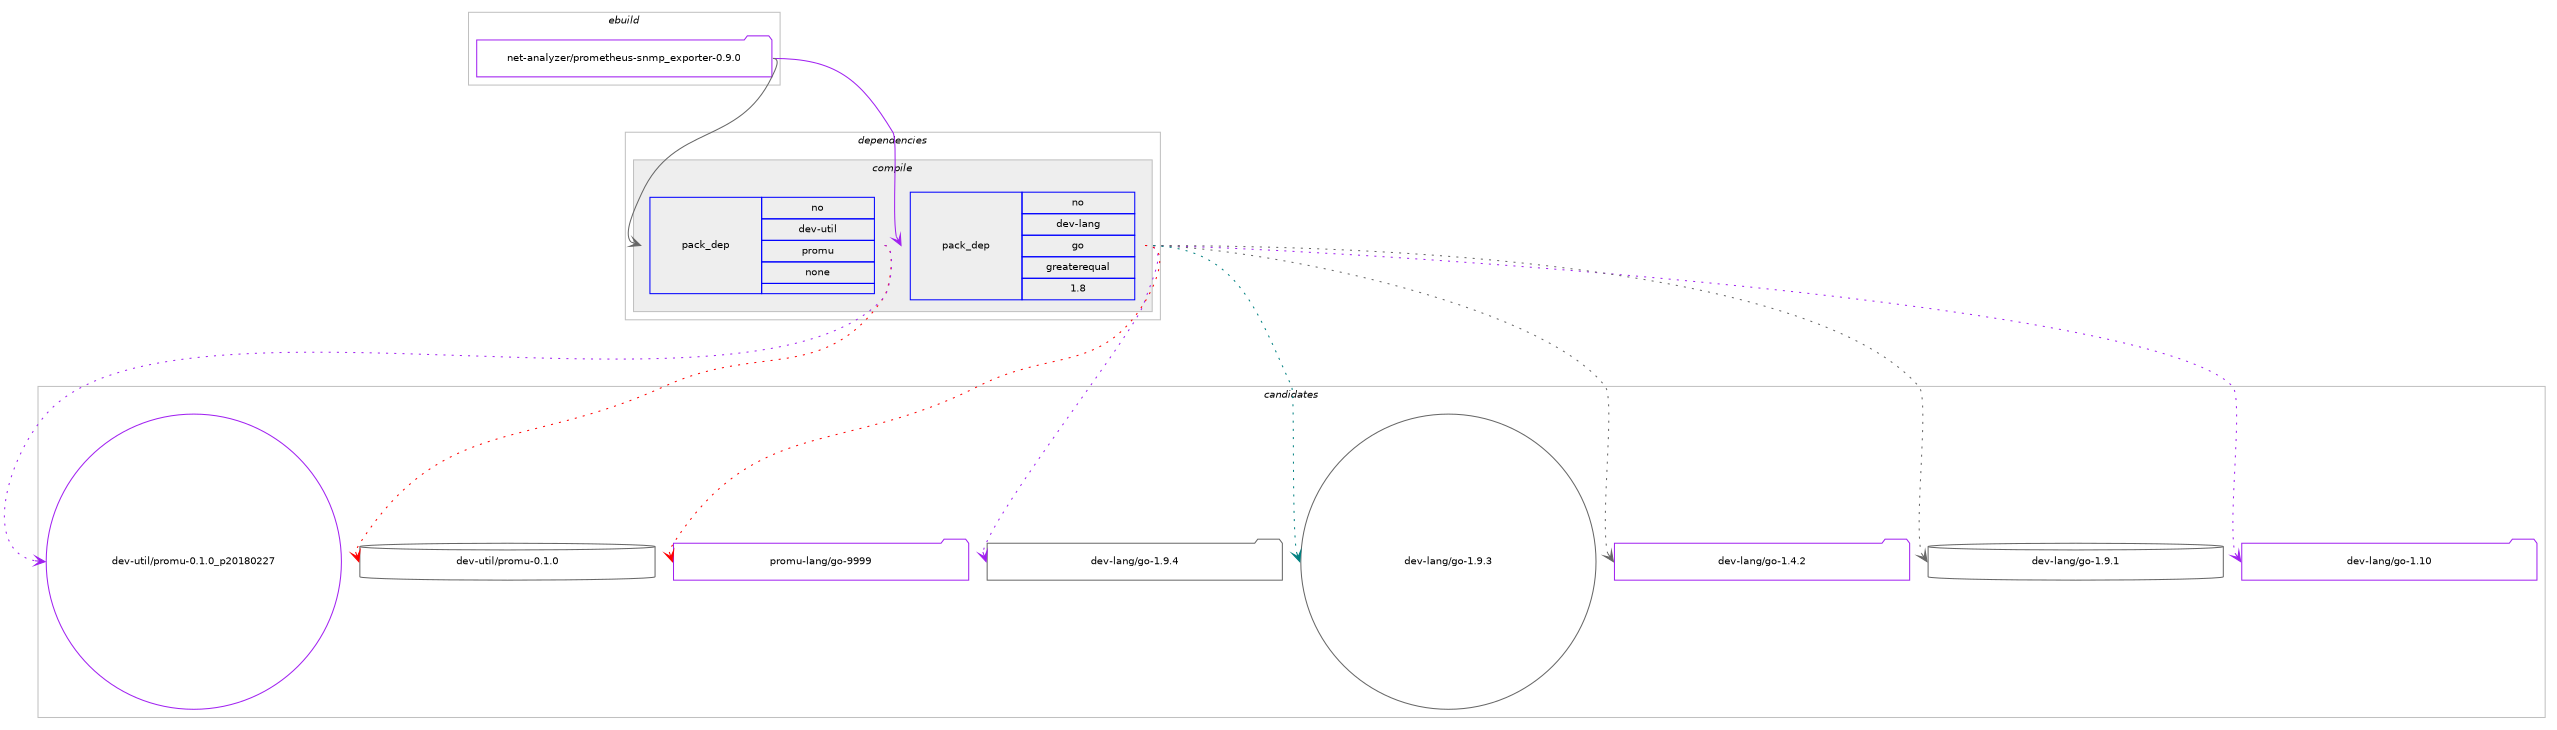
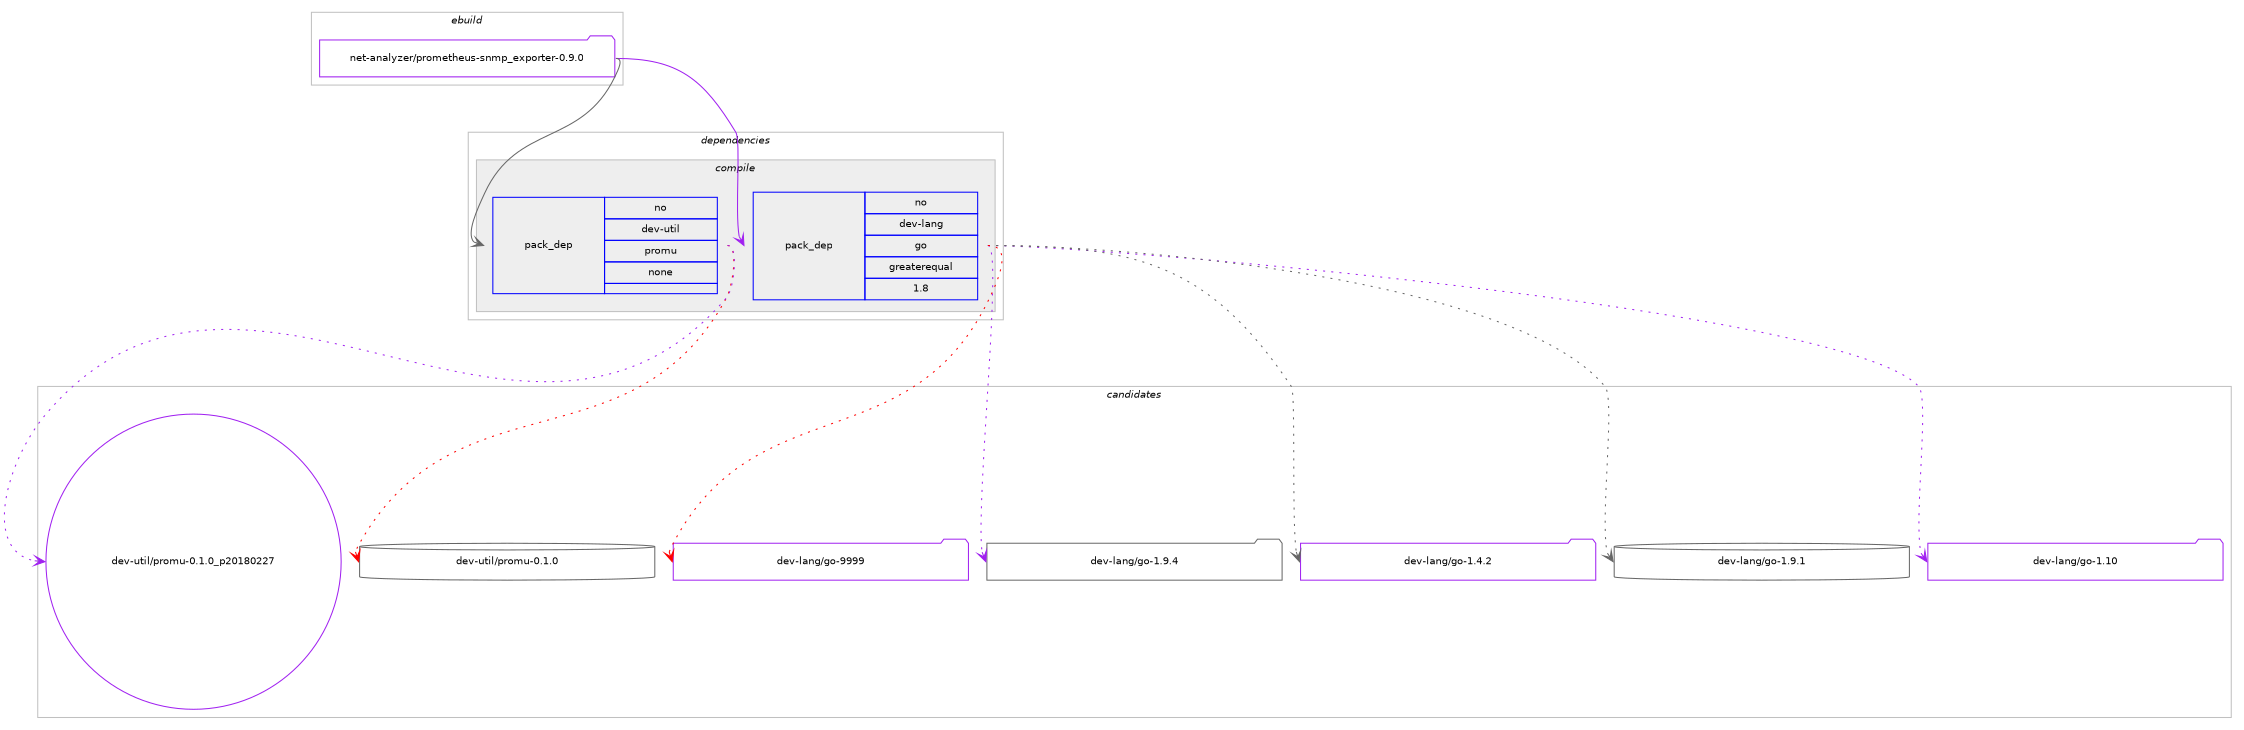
node "promu-lang/go-9999": label "promu-lang/go-9999" -> "dev-lang/go-9999"
node "dev-lang/go-1.9.3": removed
